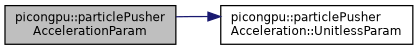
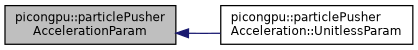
edge "picongpu::particlePusher AccelerationParam" -> "picongpu::particlePusher Acceleration::UnitlessParam": reversed
